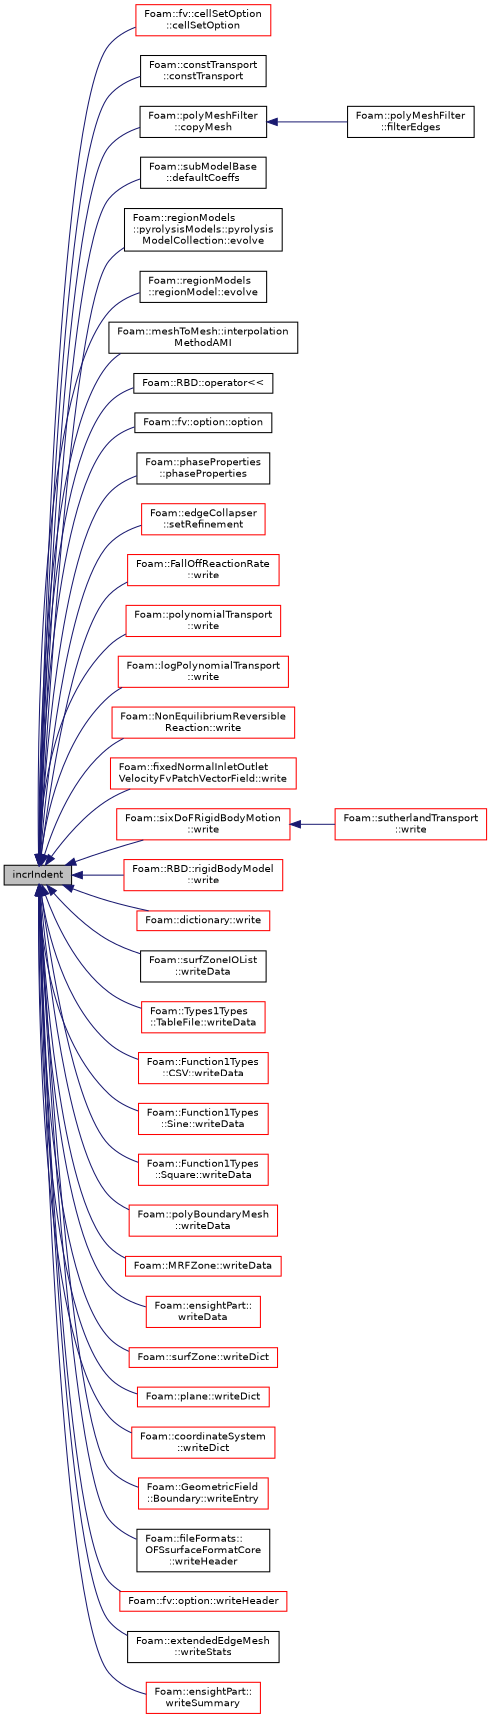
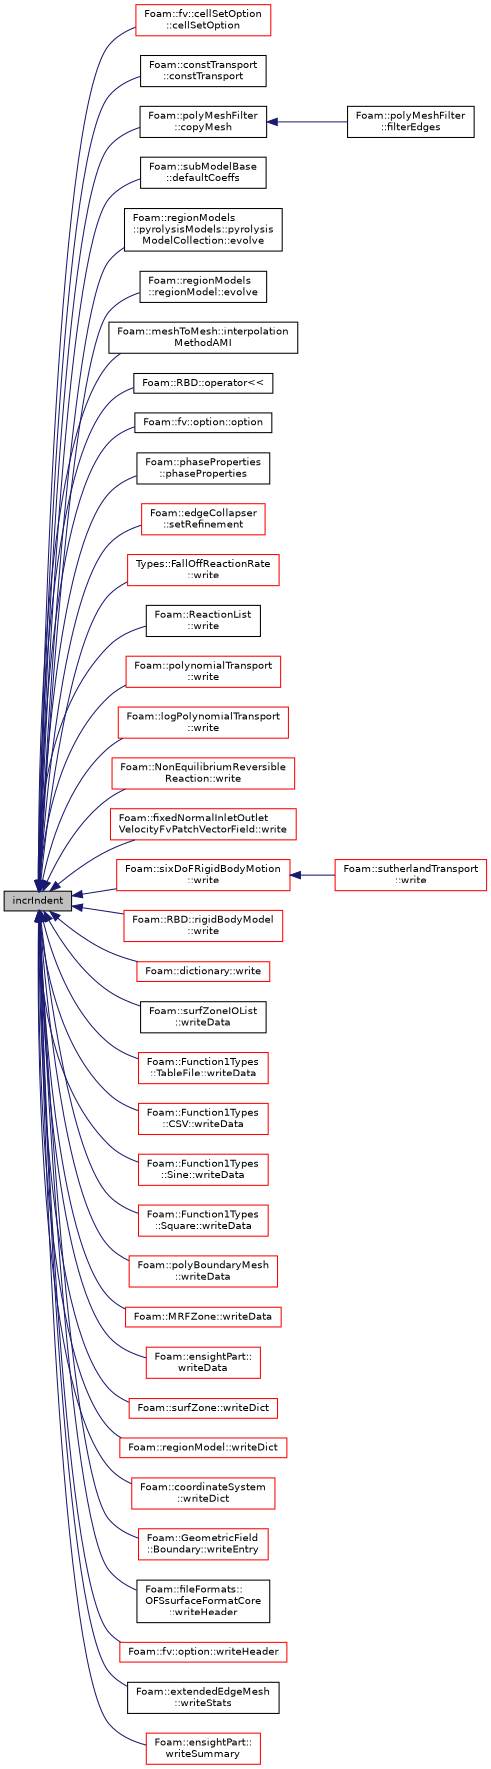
node "Foam::FallOffReactionRate ::write": label "Foam::FallOffReactionRate ::write" -> "Types::FallOffReactionRate ::write"
node "Foam::ReactionList ::write": added
node "Foam::Types1Types ::TableFile::writeData": label "Foam::Types1Types ::TableFile::writeData" -> "Foam::Function1Types ::TableFile::writeData"
node "Foam::plane::writeDict": label "Foam::plane::writeDict" -> "Foam::regionModel::writeDict"
